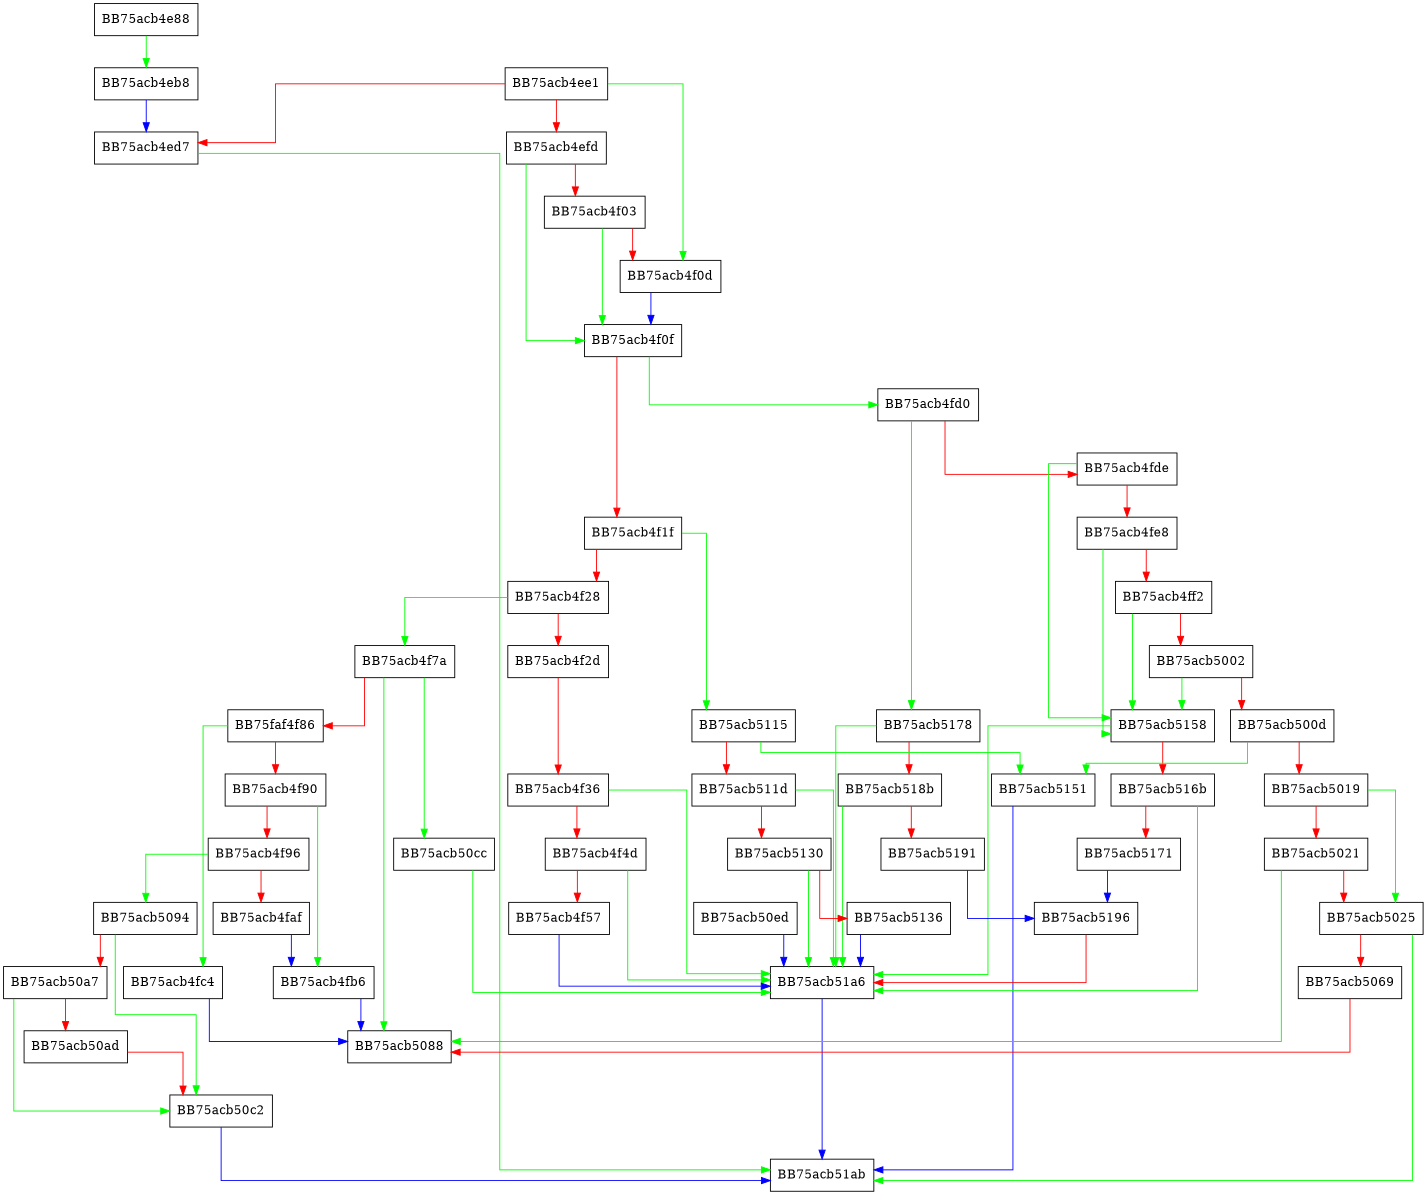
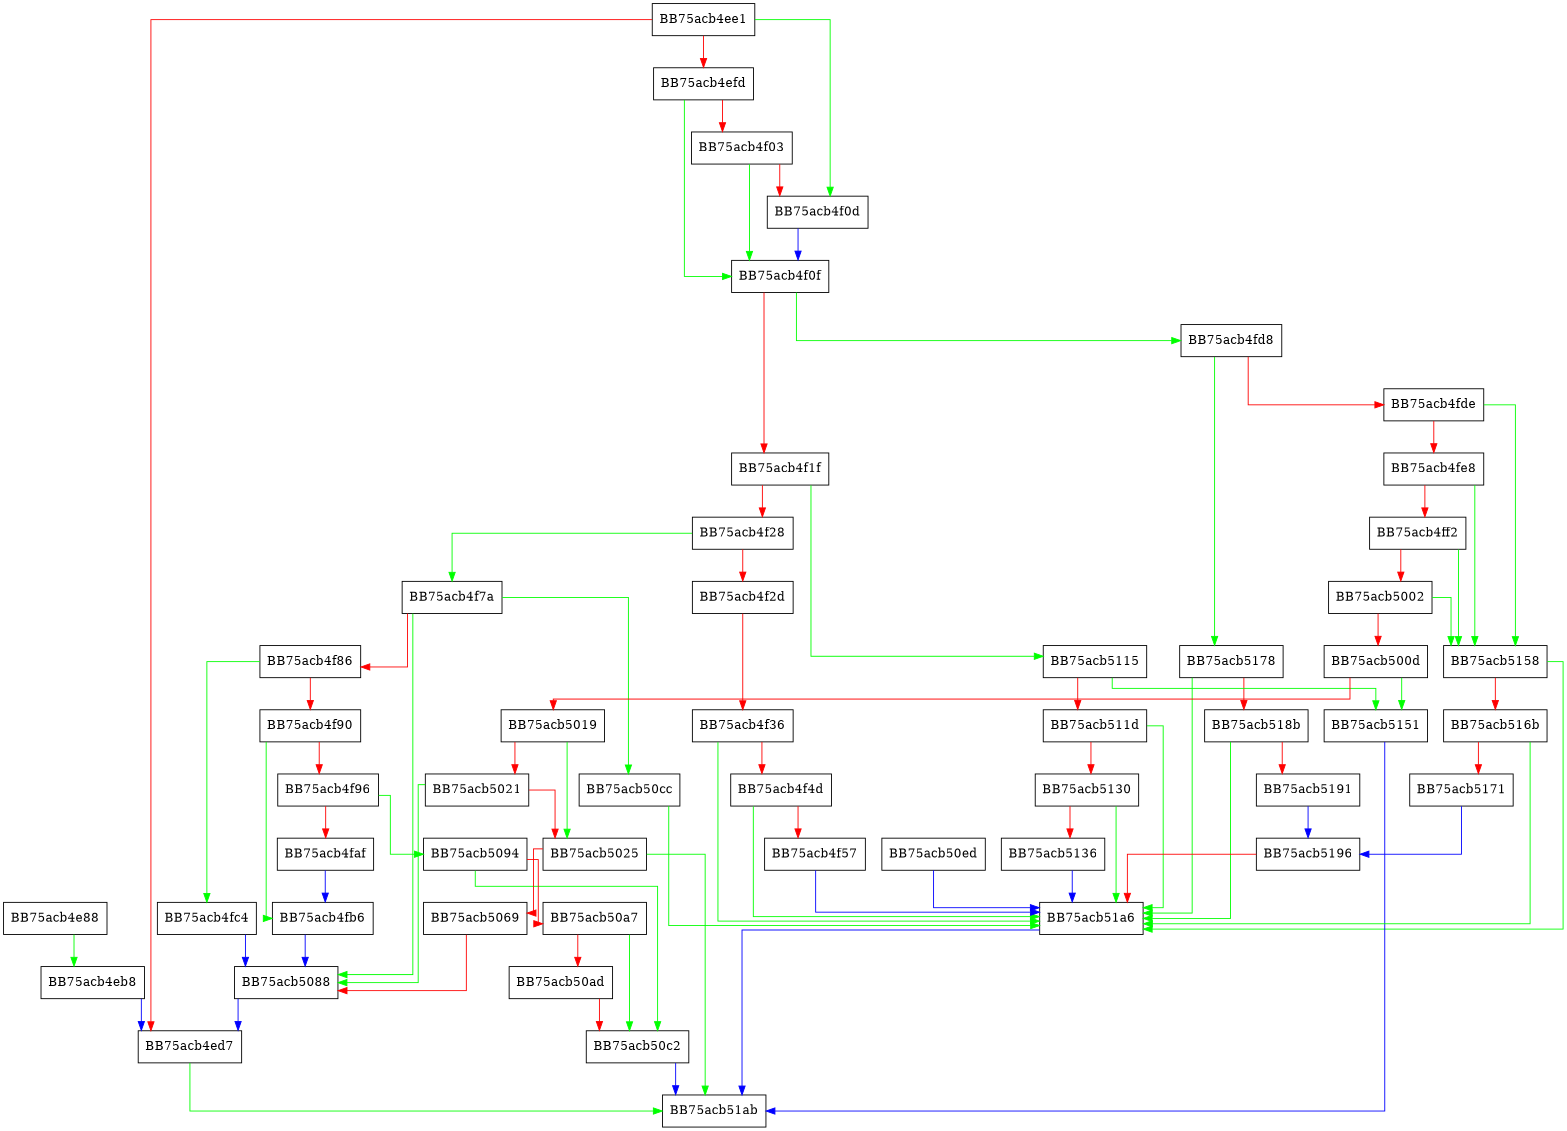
node "BB75acb4fd0": label "BB75acb4fd0" -> "BB75acb4fd8"
node "BB75faf4f86": label "BB75faf4f86" -> "BB75acb4f86"
edge "BB75acb5088" -> "BB75acb4ed7": added
